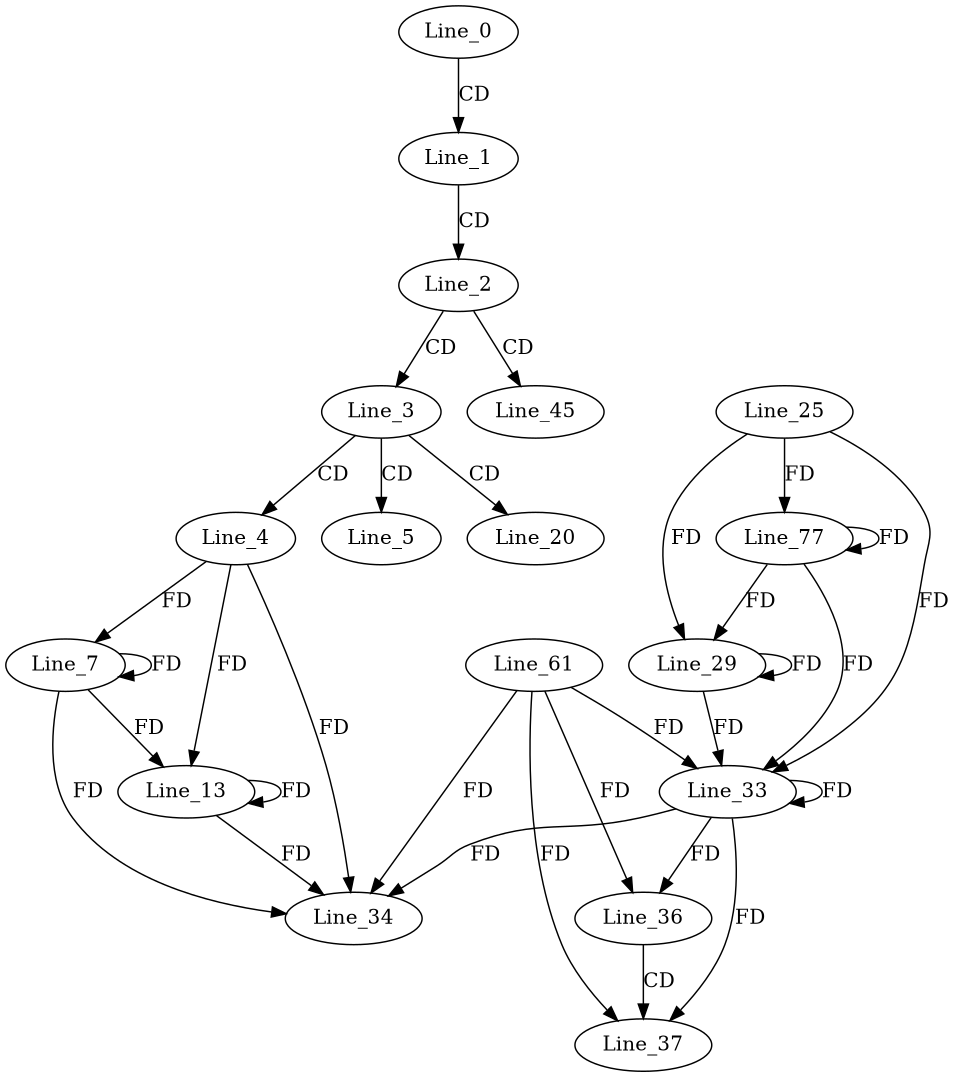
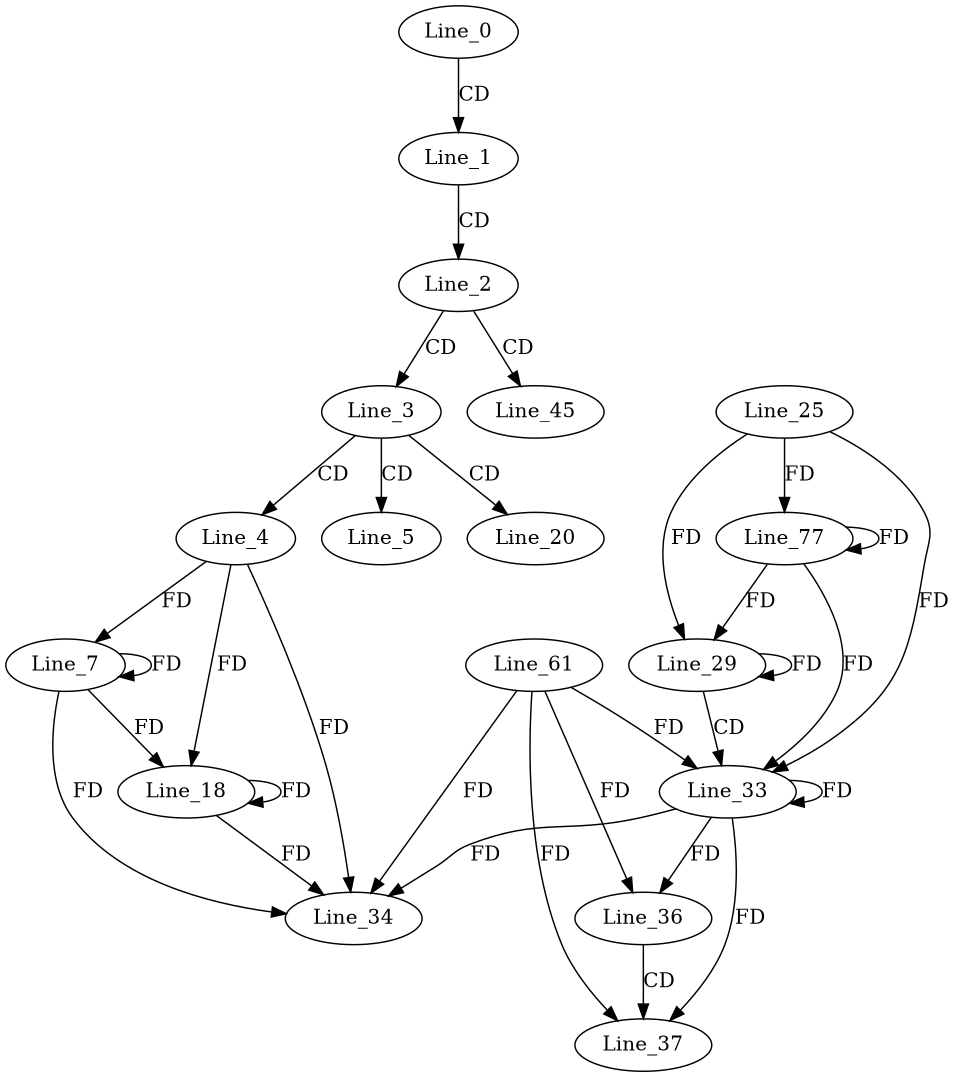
edge "Line_29" -> "Line_33": label "FD" -> "CD"
node "Line_13": label "Line_13" -> "Line_18"
